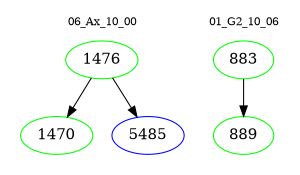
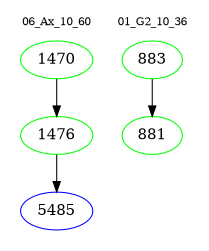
cluster "06_Ax_10_00": label "06_Ax_10_00" -> "06_Ax_10_60"
cluster "01_G2_10_06": label "01_G2_10_06" -> "01_G2_10_36"
edge "1476" -> "1470": reversed
node "889": label "889" -> "881"
